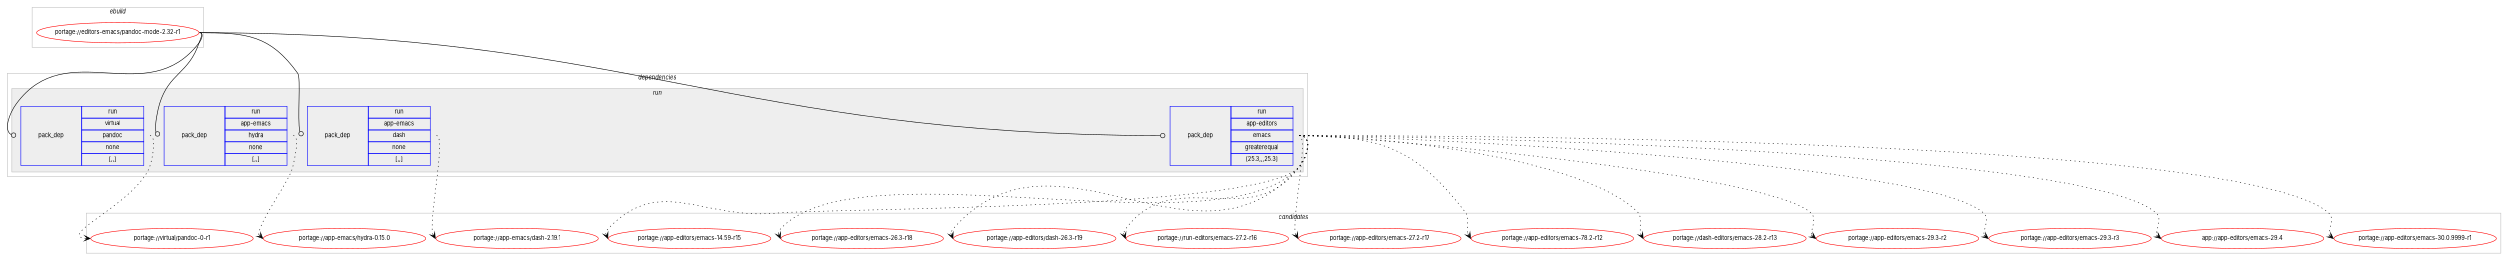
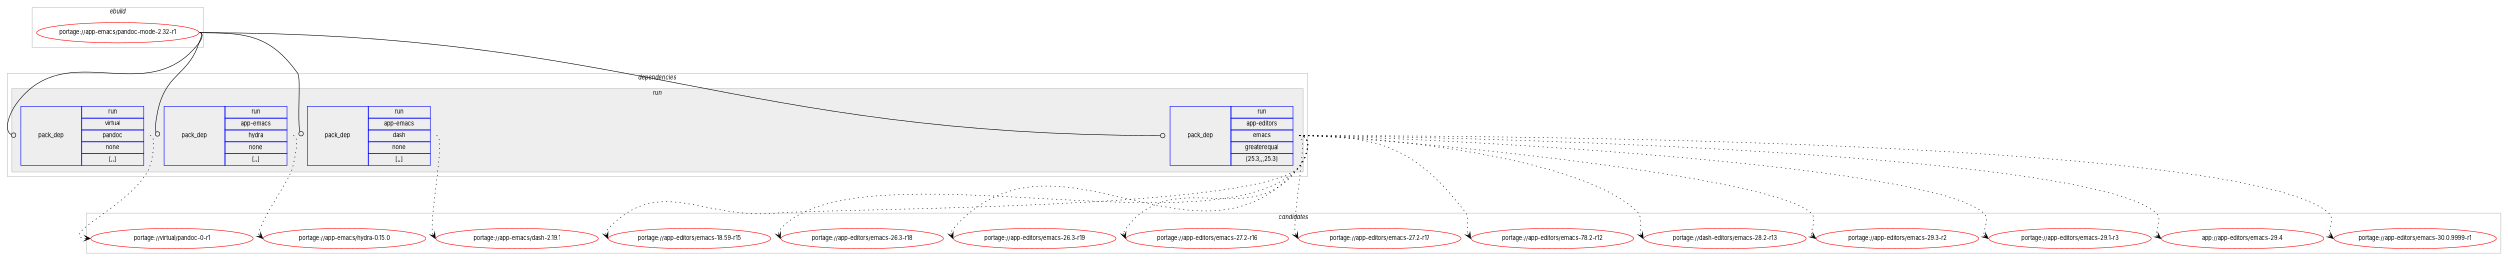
node "portage://editors-emacs/pandoc-mode-2.32-r1": label "portage://editors-emacs/pandoc-mode-2.32-r1" -> "portage://app-emacs/pandoc-mode-2.32-r1"
node "portage://app-editors/emacs-14.59-r15": label "portage://app-editors/emacs-14.59-r15" -> "portage://app-editors/emacs-18.59-r15"
node "portage://app-editors/dash-26.3-r19": label "portage://app-editors/dash-26.3-r19" -> "portage://app-editors/emacs-26.3-r19"
node "portage://run-editors/emacs-27.2-r16": label "portage://run-editors/emacs-27.2-r16" -> "portage://app-editors/emacs-27.2-r16"
node "portage://app-editors/emacs-29.3-r3": label "portage://app-editors/emacs-29.3-r3" -> "portage://app-editors/emacs-29.1-r3"
